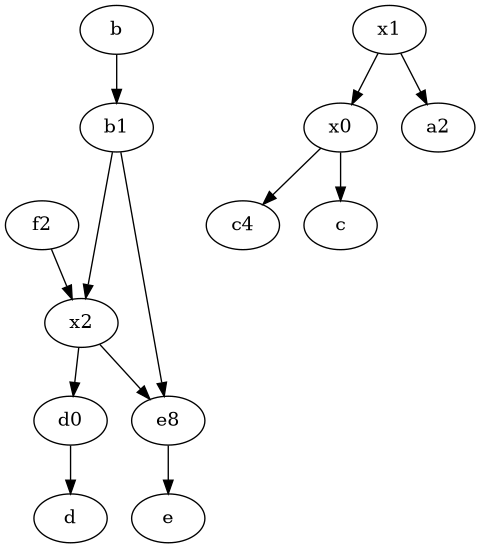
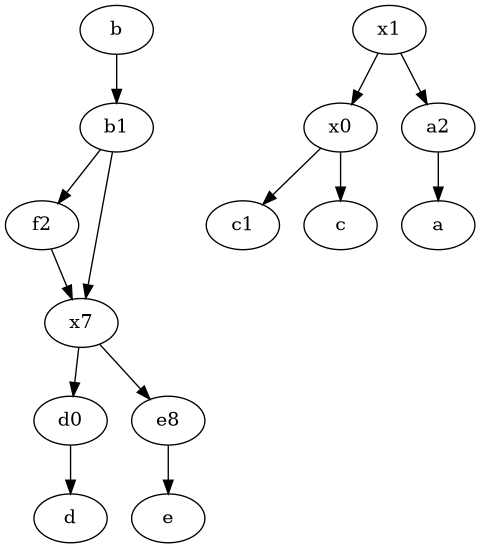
node "c4": label "c4" -> "c1"
node "a": added
edge "b1" -> "e8": now "b1" -> "f2"
node "x2": label "x2" -> "x7"
